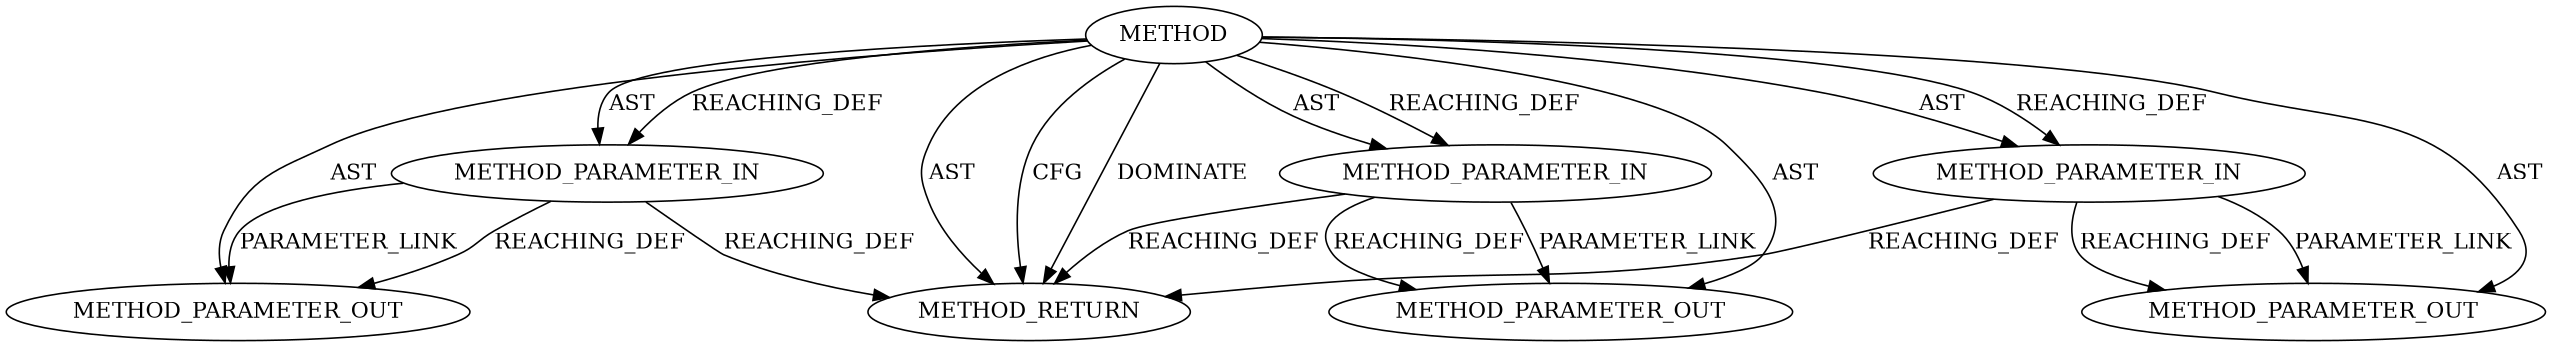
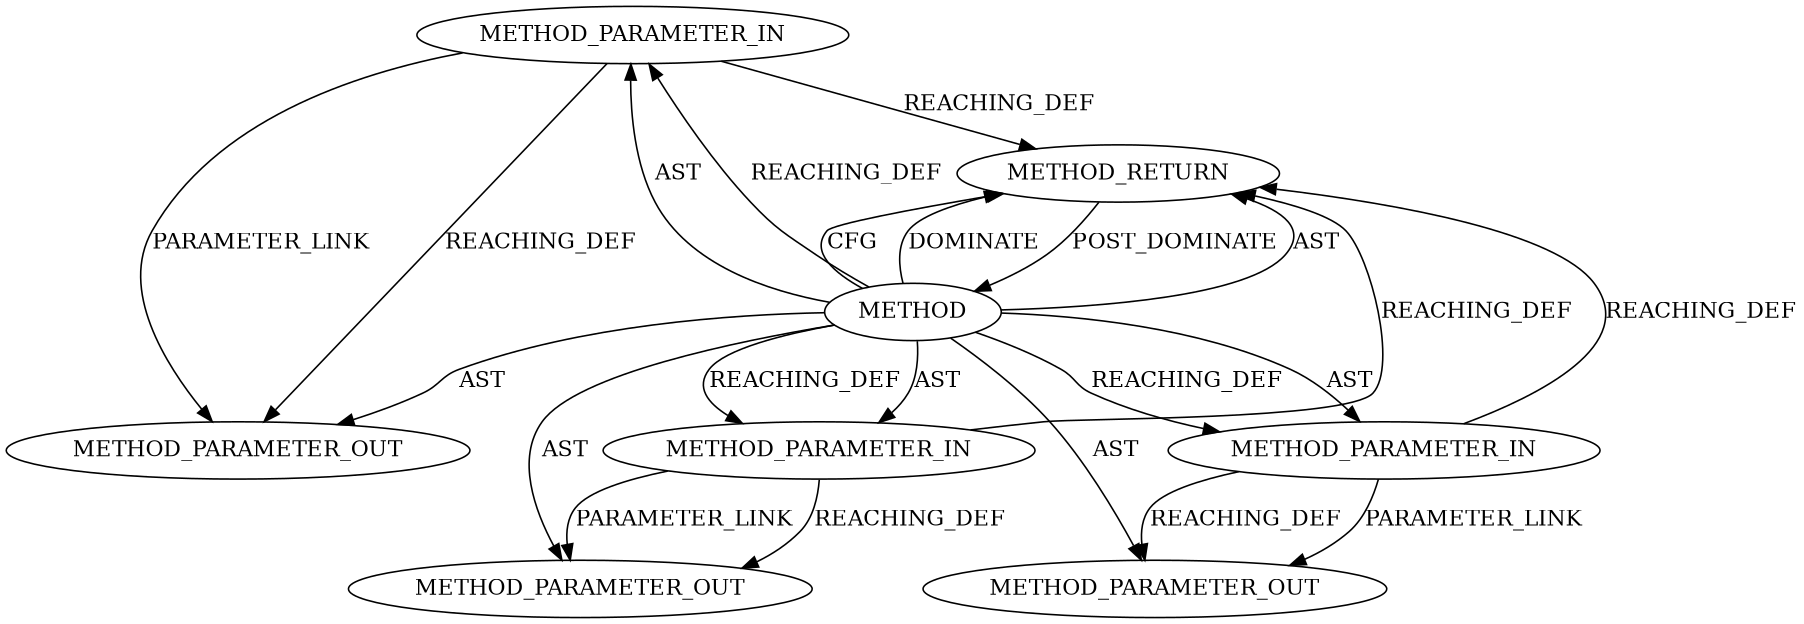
edge "METHOD_RETURN" -> "METHOD": added, label "POST_DOMINATE"
